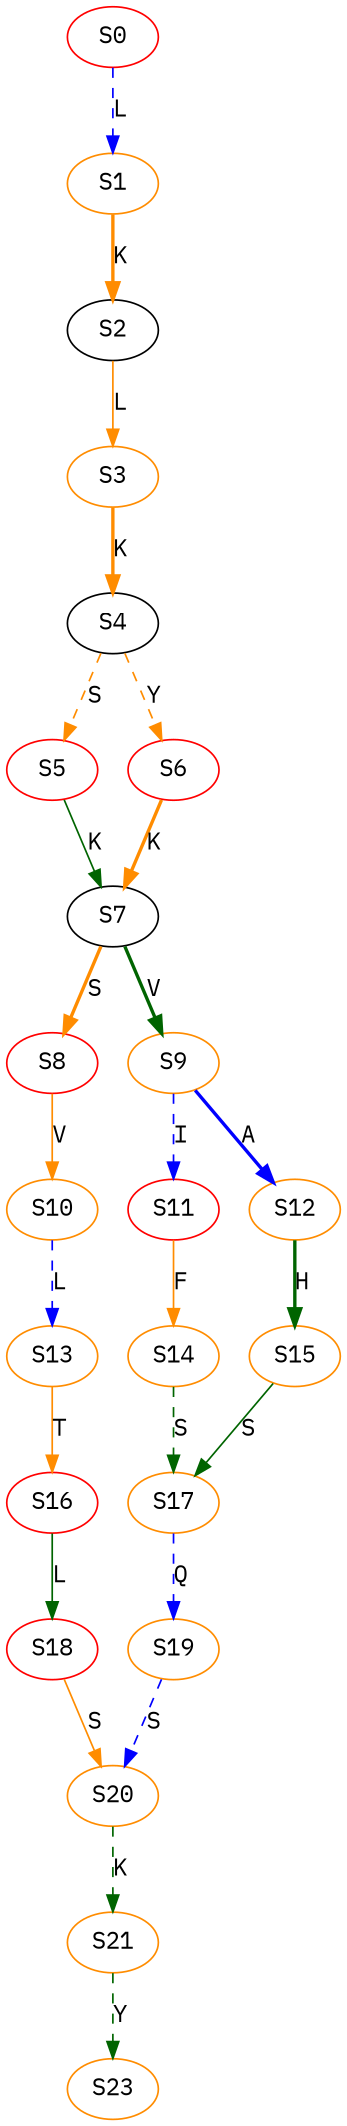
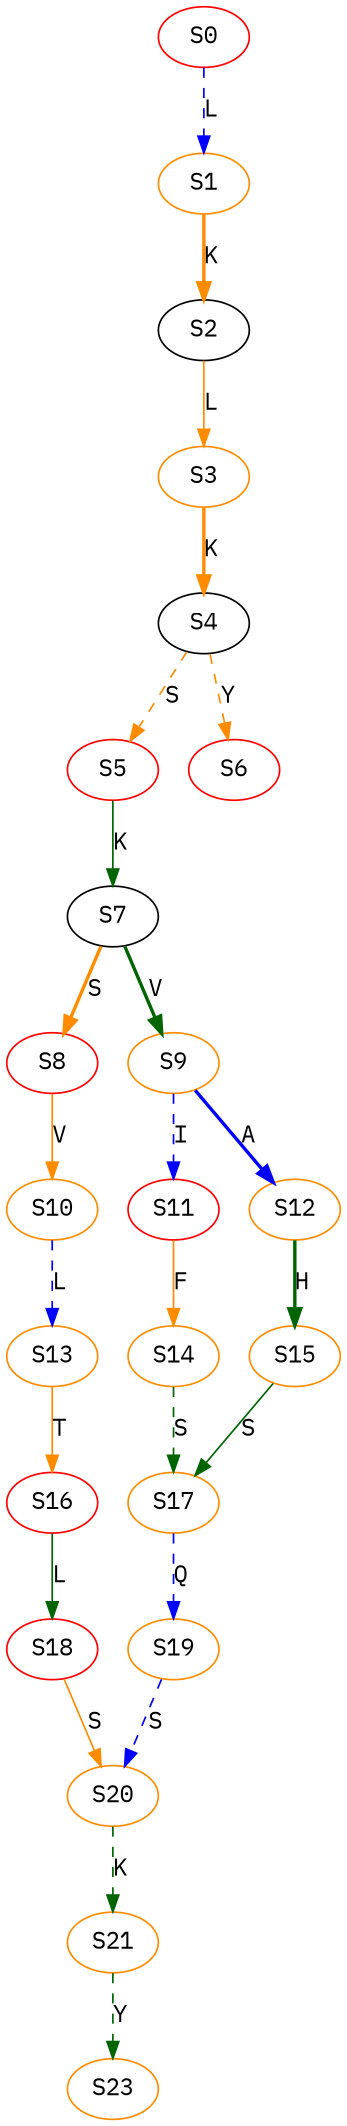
edge "S6" -> "S7": removed, label "K"
